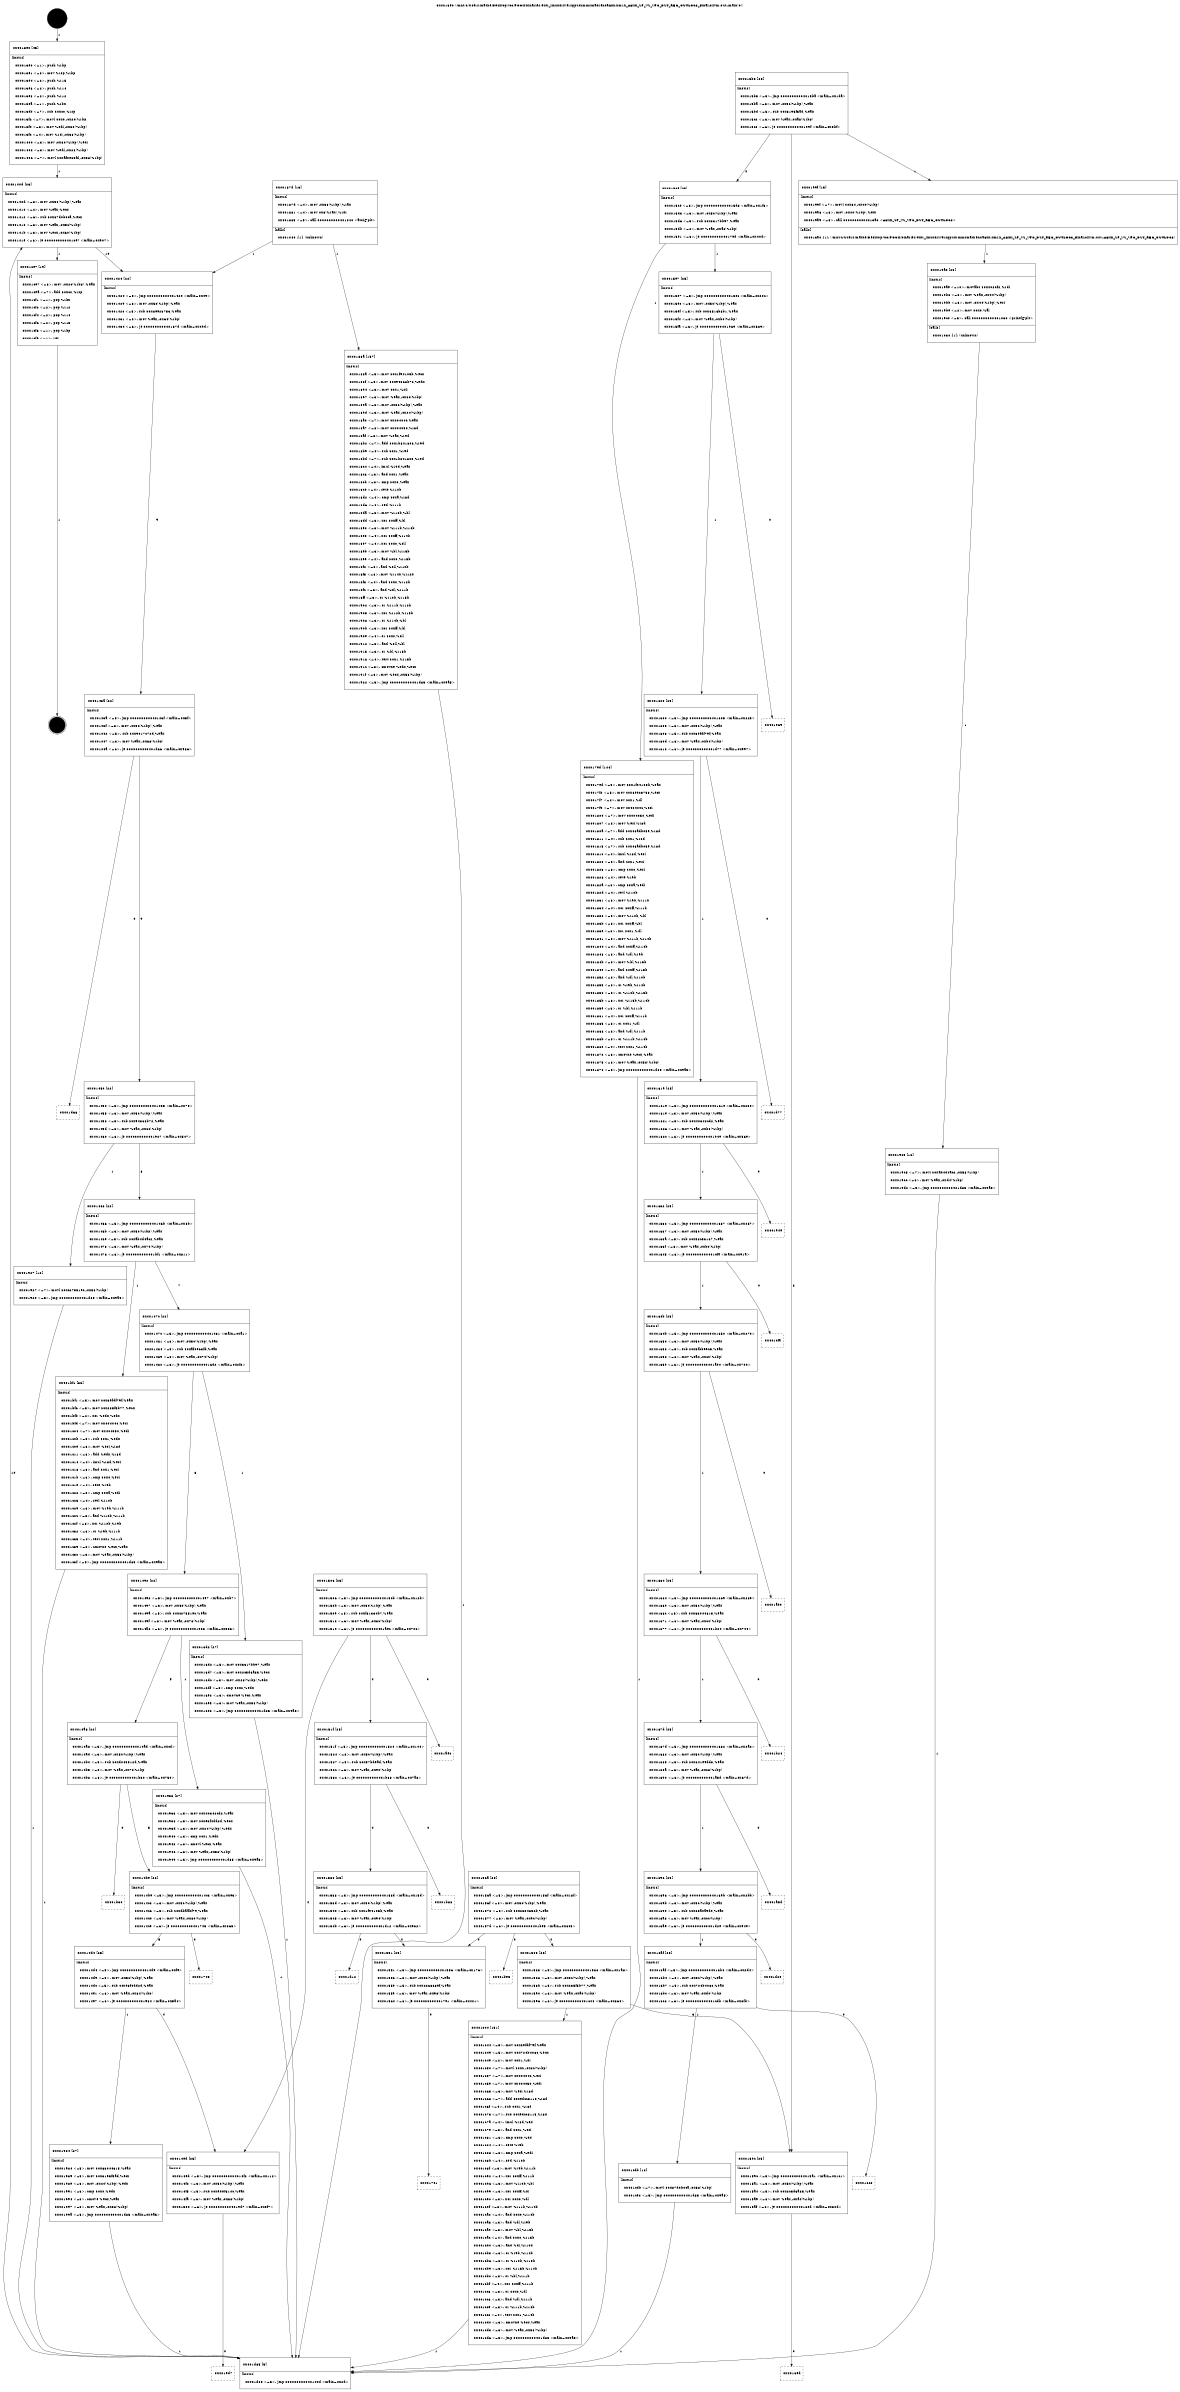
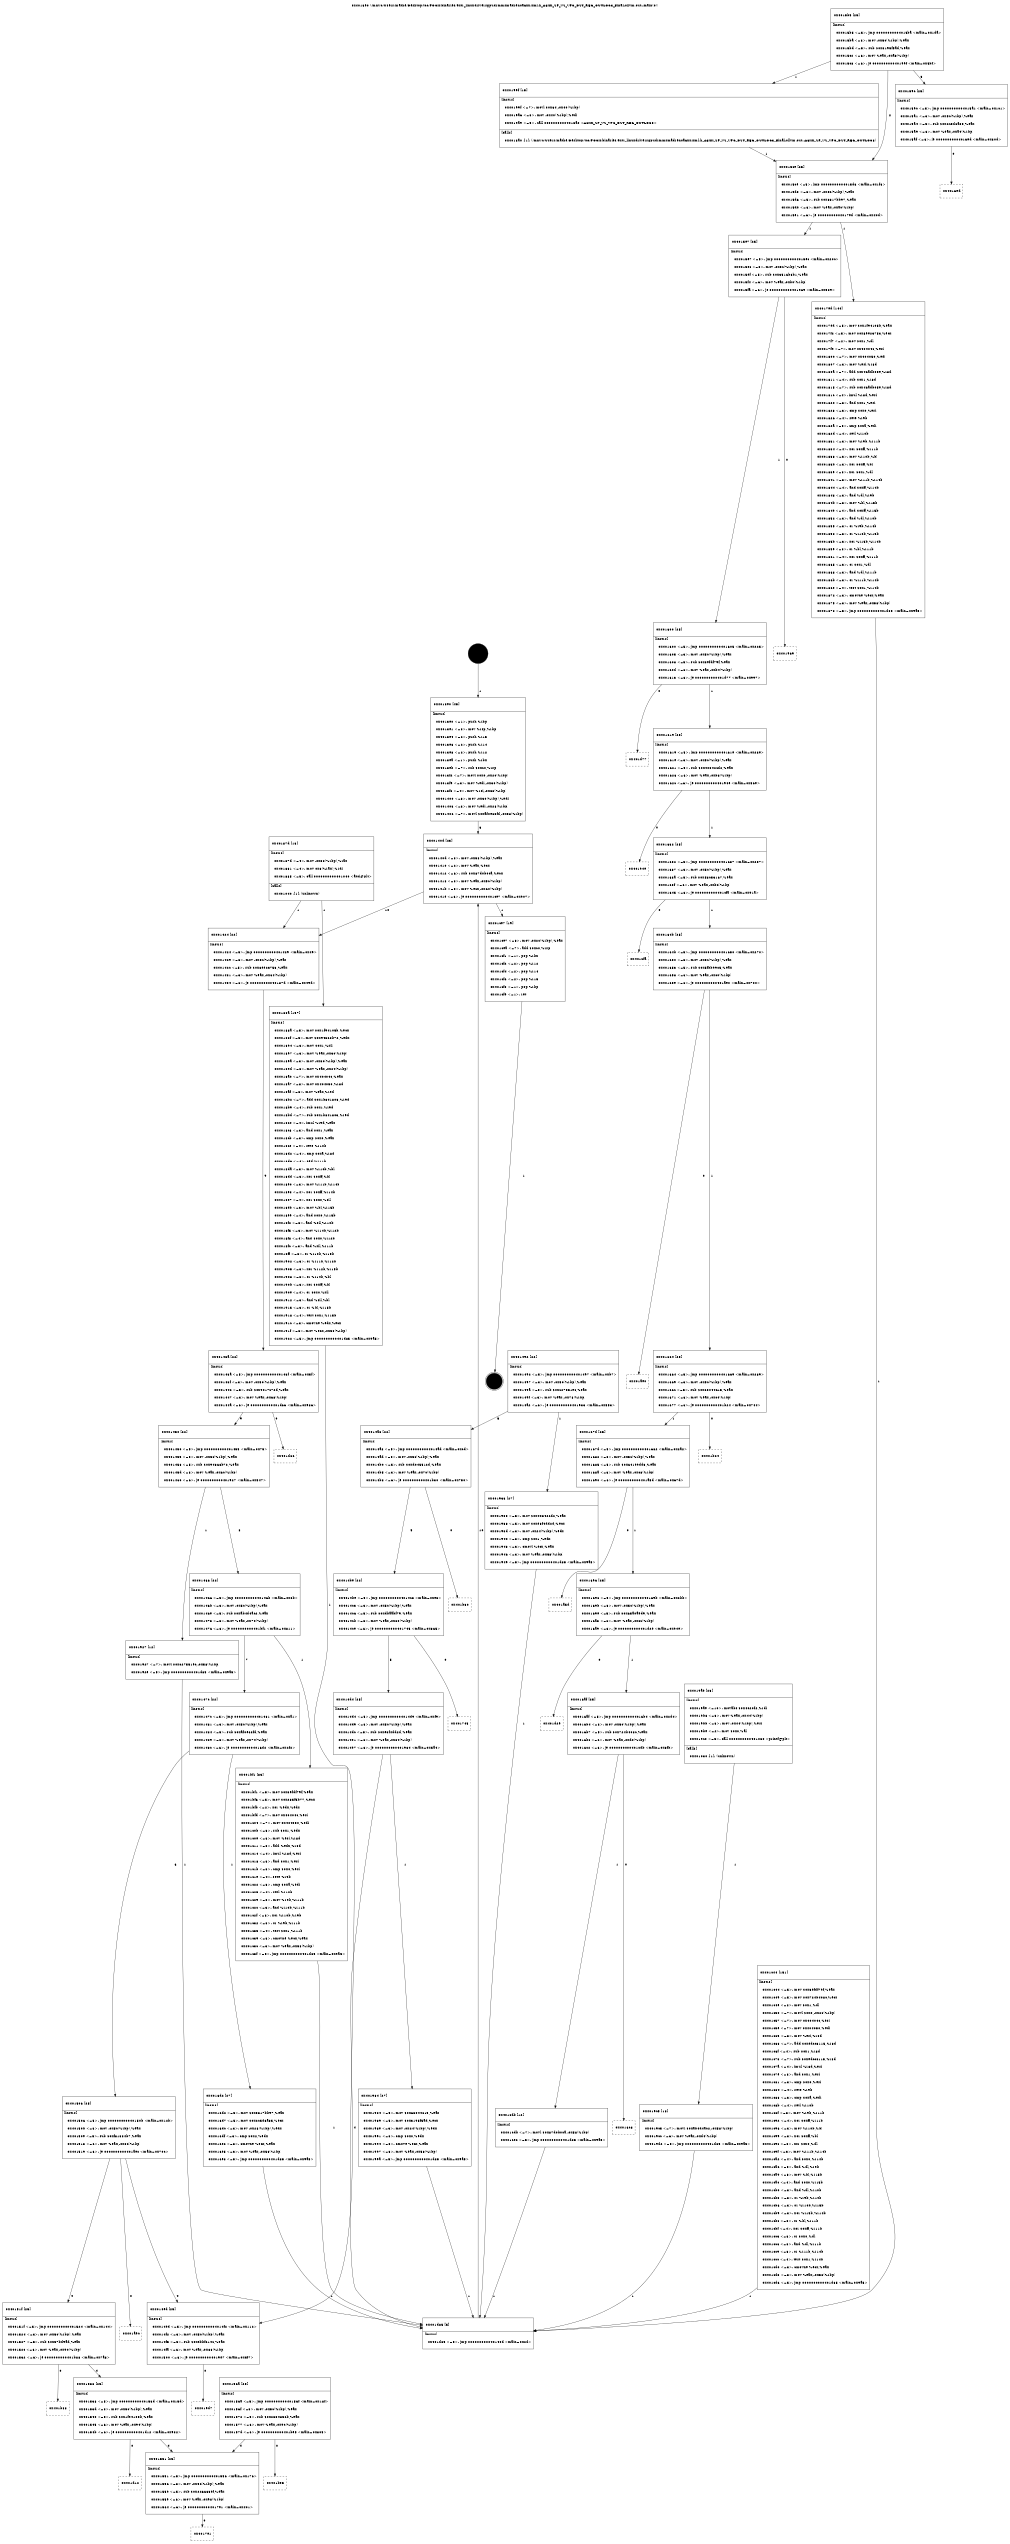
edge "0x4013e0 [45]" -> "0x40140d [23]": label " 1" -> " 6"
edge "0x40199f [15]" -> "0x4019ae [23]": now "0x40199f [15]" -> "0x4015ce [25]"
edge "0x40147c [22]" -> "0x401492 [22]": now "0x40147c [22]" -> "0x401506 [25]"
node "0x401583 [25]": removed
